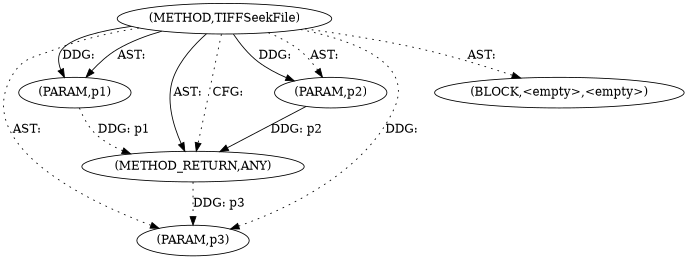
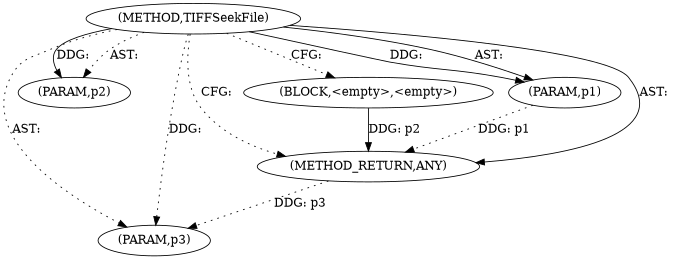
edge "(METHOD,TIFFSeekFile)" -> "(BLOCK,<empty>,<empty>)": label "AST: " -> "CFG: "
edge "(PARAM,p2)" -> "(METHOD_RETURN,ANY)": now "(BLOCK,<empty>,<empty>)" -> "(METHOD_RETURN,ANY)"
